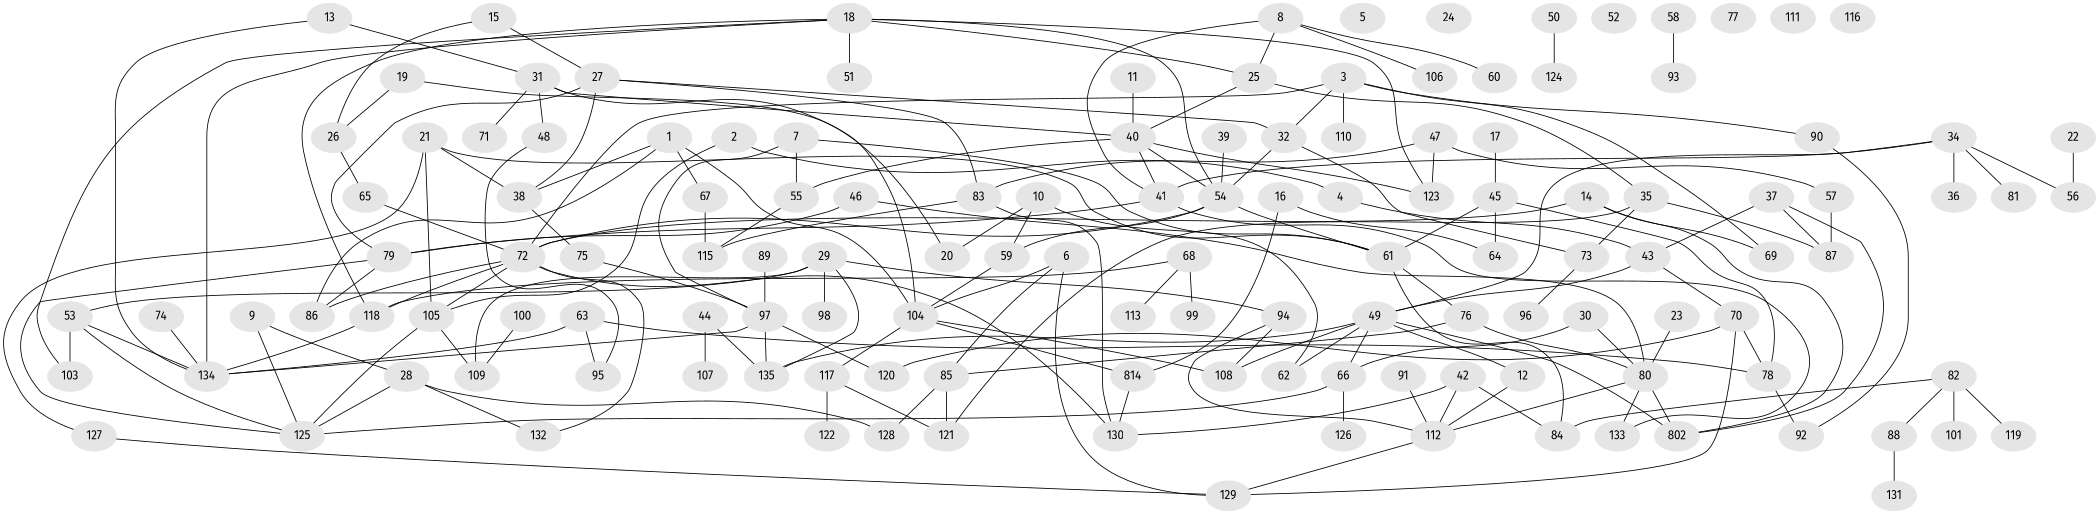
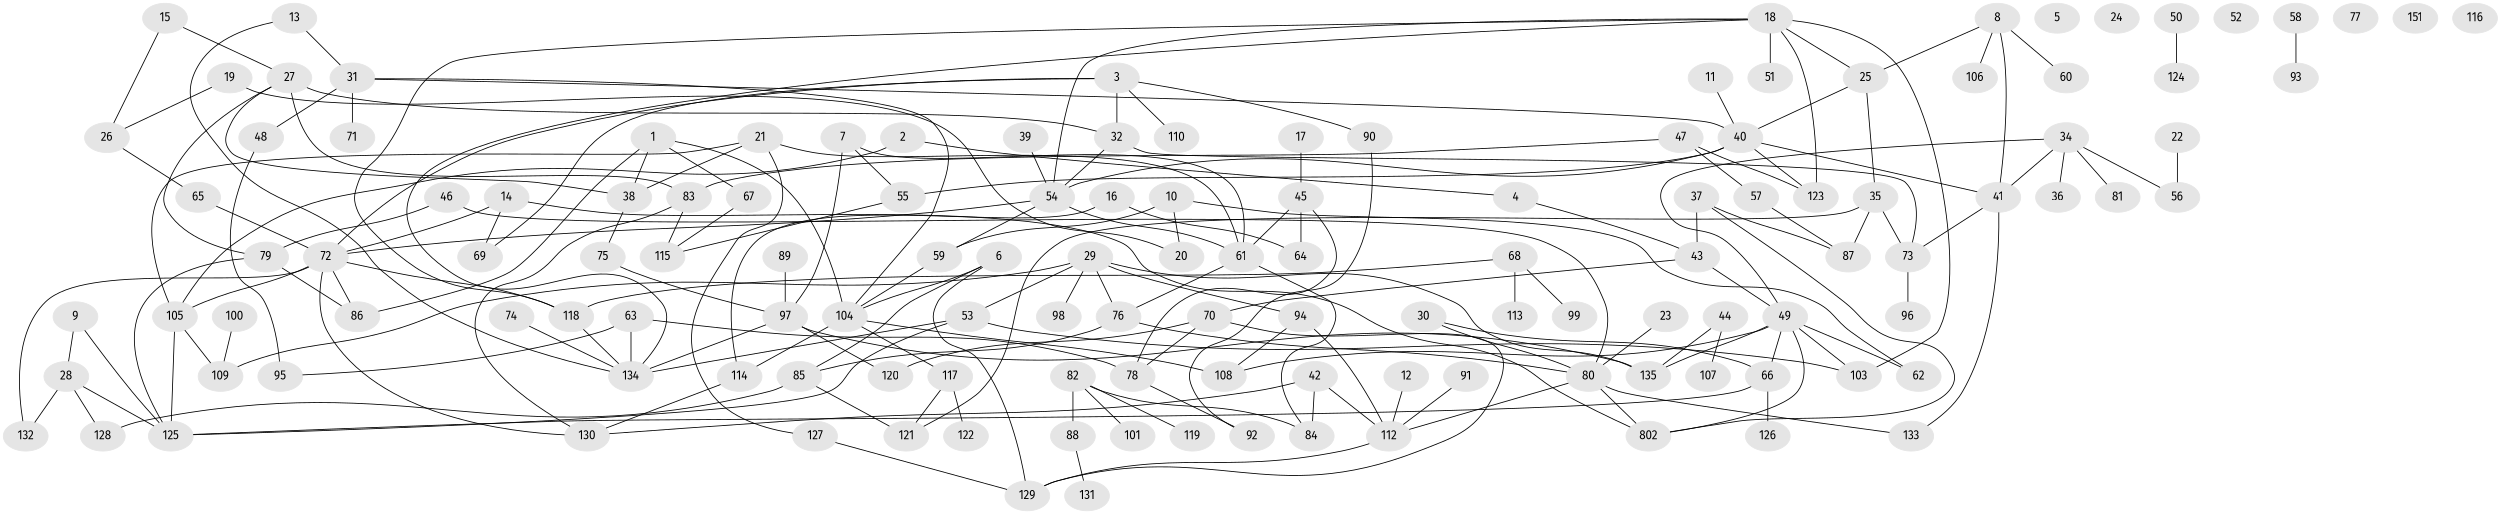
node "111": label "111" -> "151"
edge "41" -- "79": now "41" -- "73"
edge "29" -- "76": added
edge "49" -- "12": now "49" -- "103"
node "814": label "814" -> "114"
